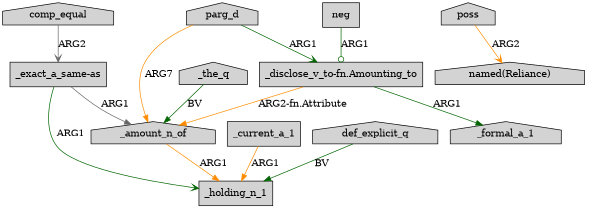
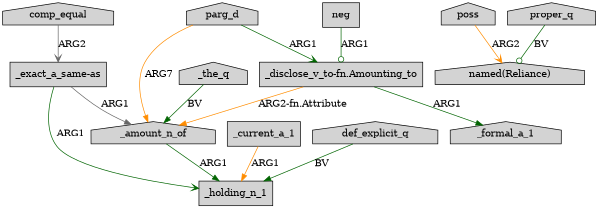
node "proper_q": added
edge "_amount_n_of" -> "_holding_n_1": color darkorange -> darkgreen
